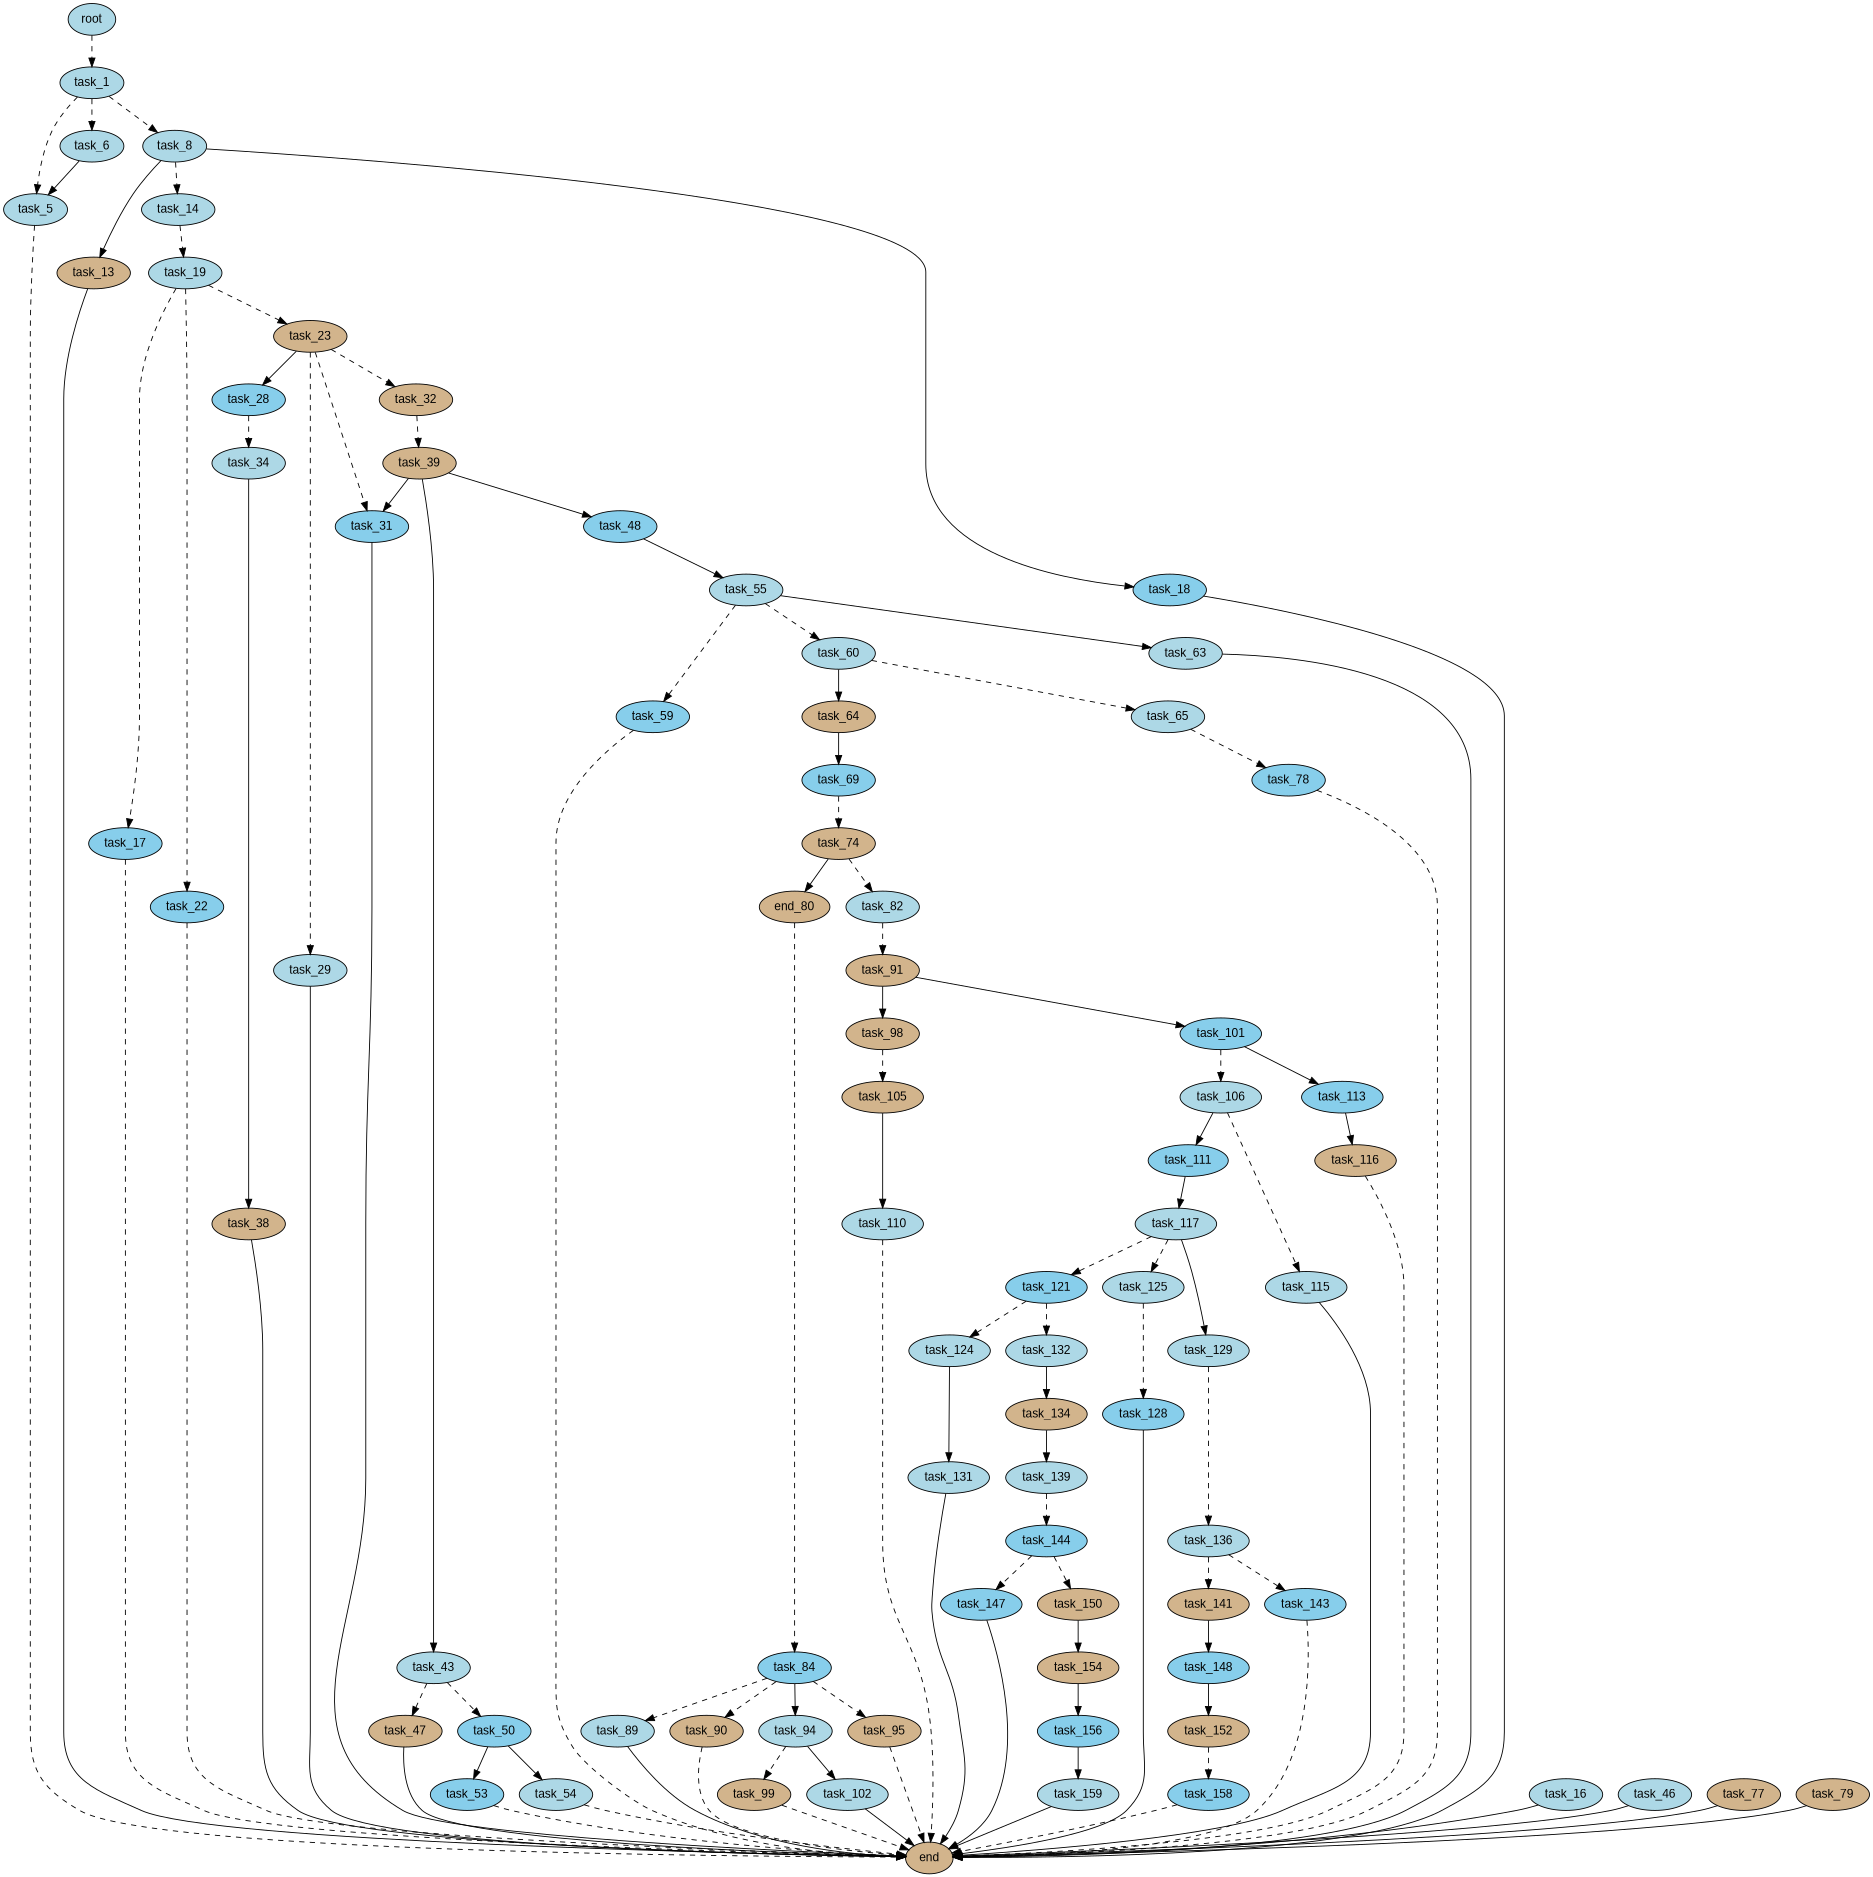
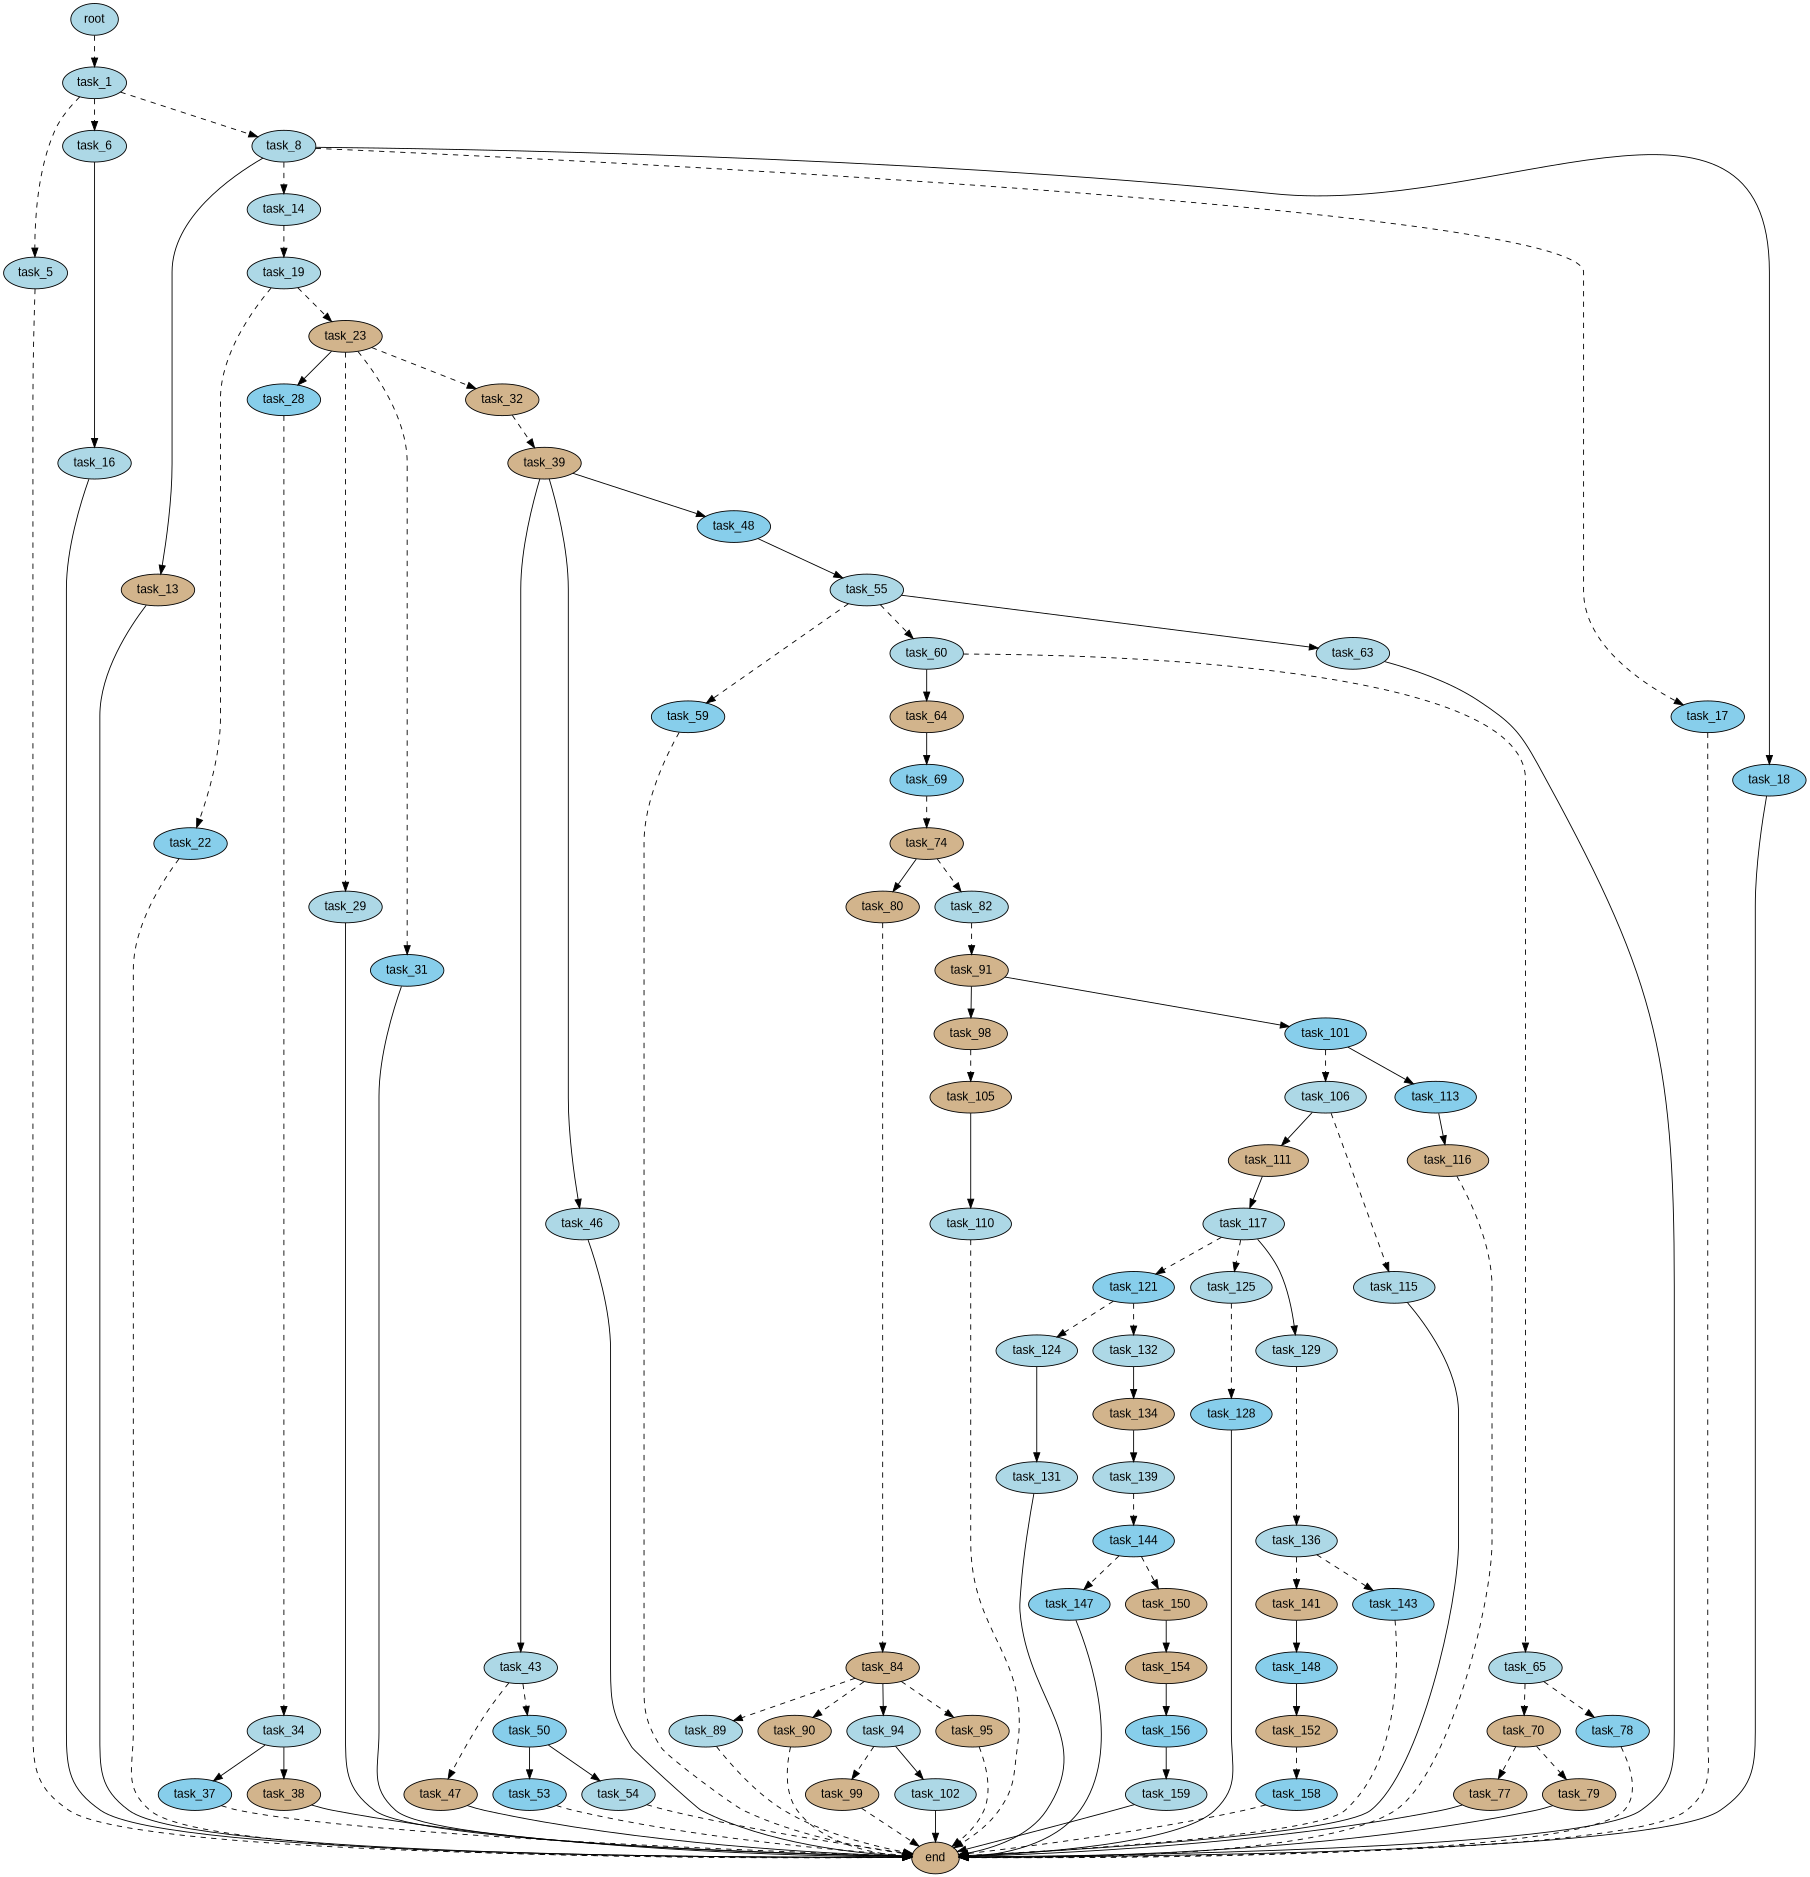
edge "task_6" -> "task_5": now "task_6" -> "task_16"
edge "task_39" -> "task_31": now "task_39" -> "task_46"
edge "task_19" -> "task_17": now "task_8" -> "task_17"
node "end_80": label "end_80" -> "task_80"
node "task_111": fillcolor skyblue -> tan
node "task_84": fillcolor skyblue -> tan
node "task_70": added
node "task_37": added
edge "task_89" -> "end": style solid -> dashed
